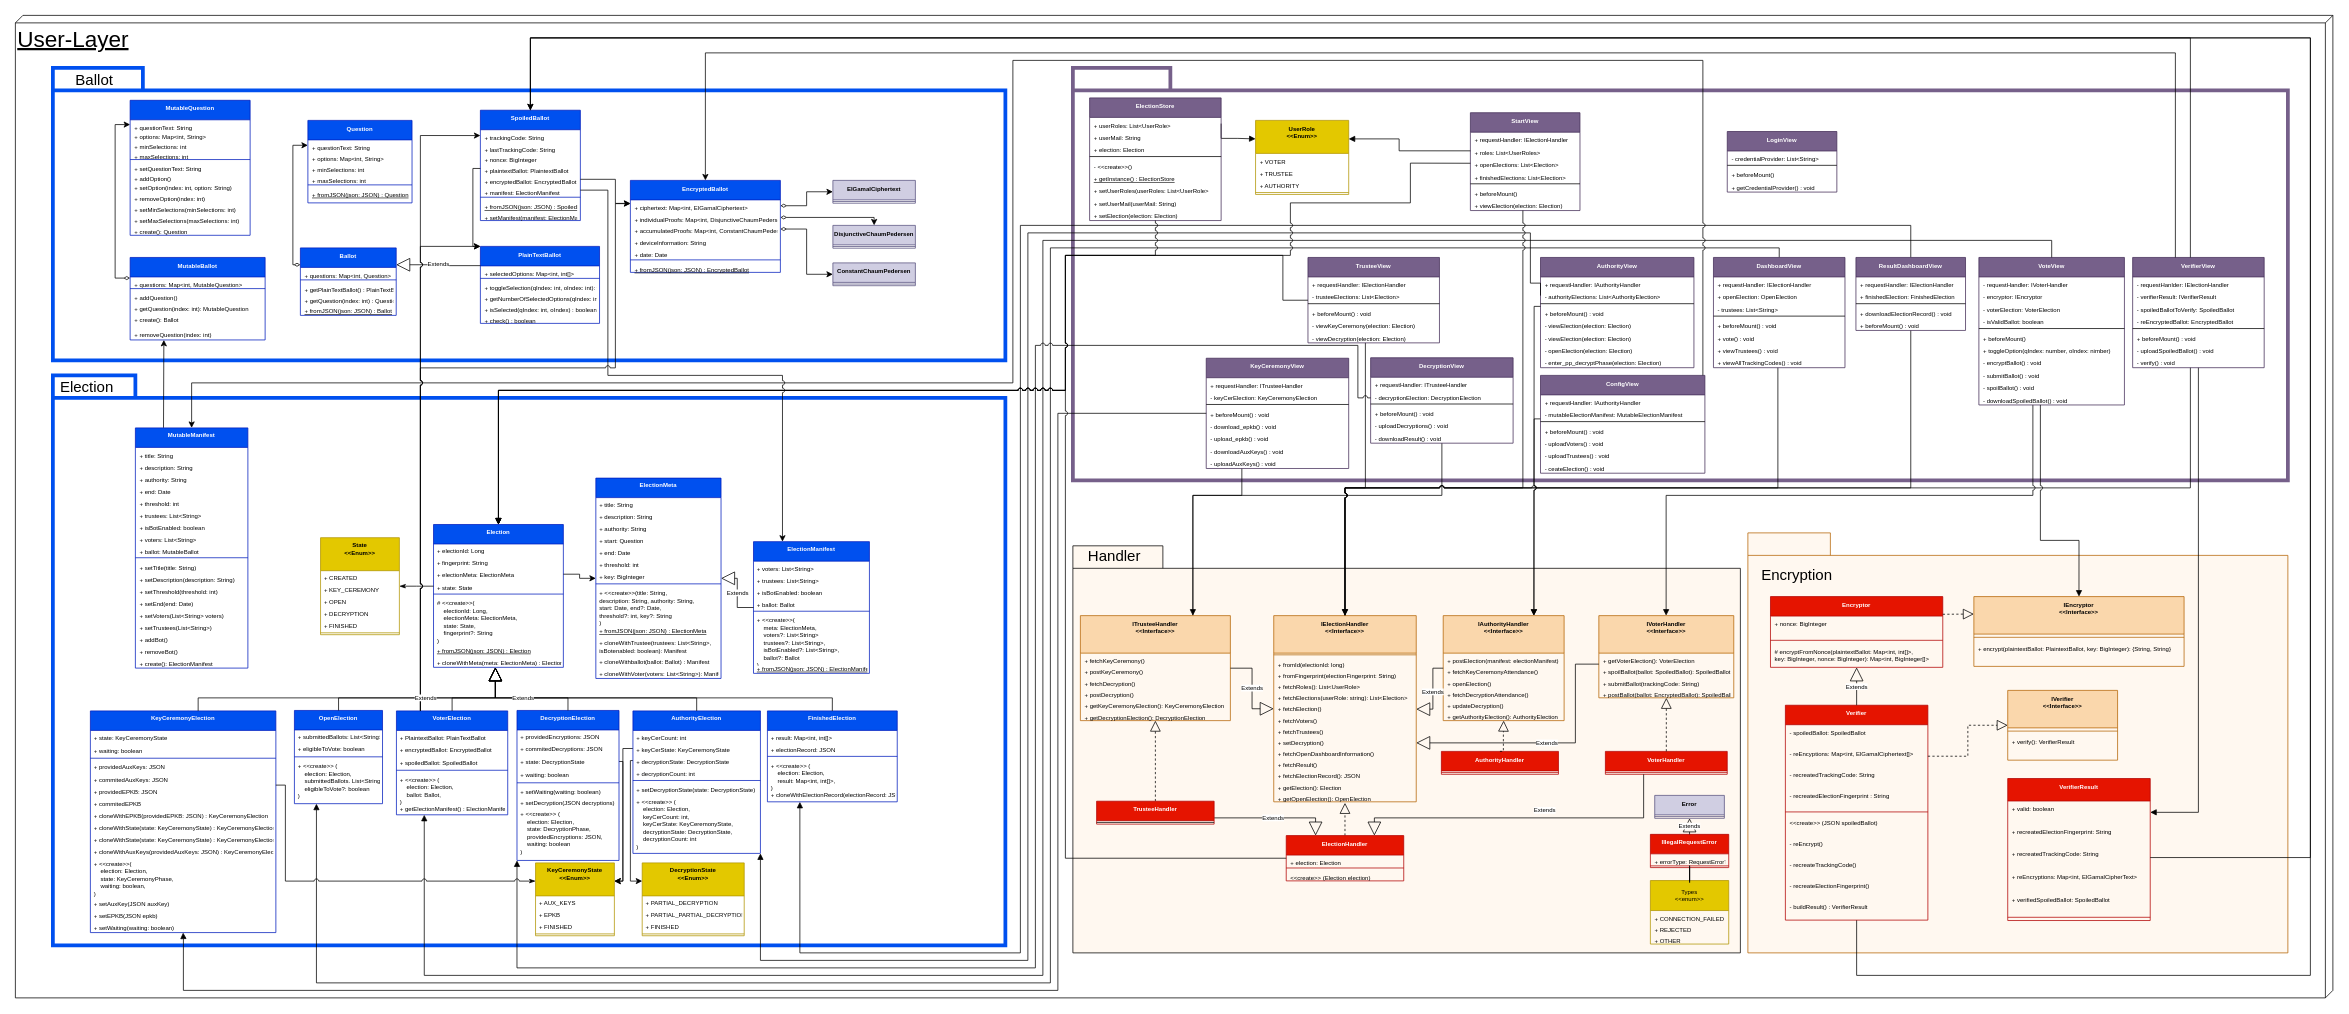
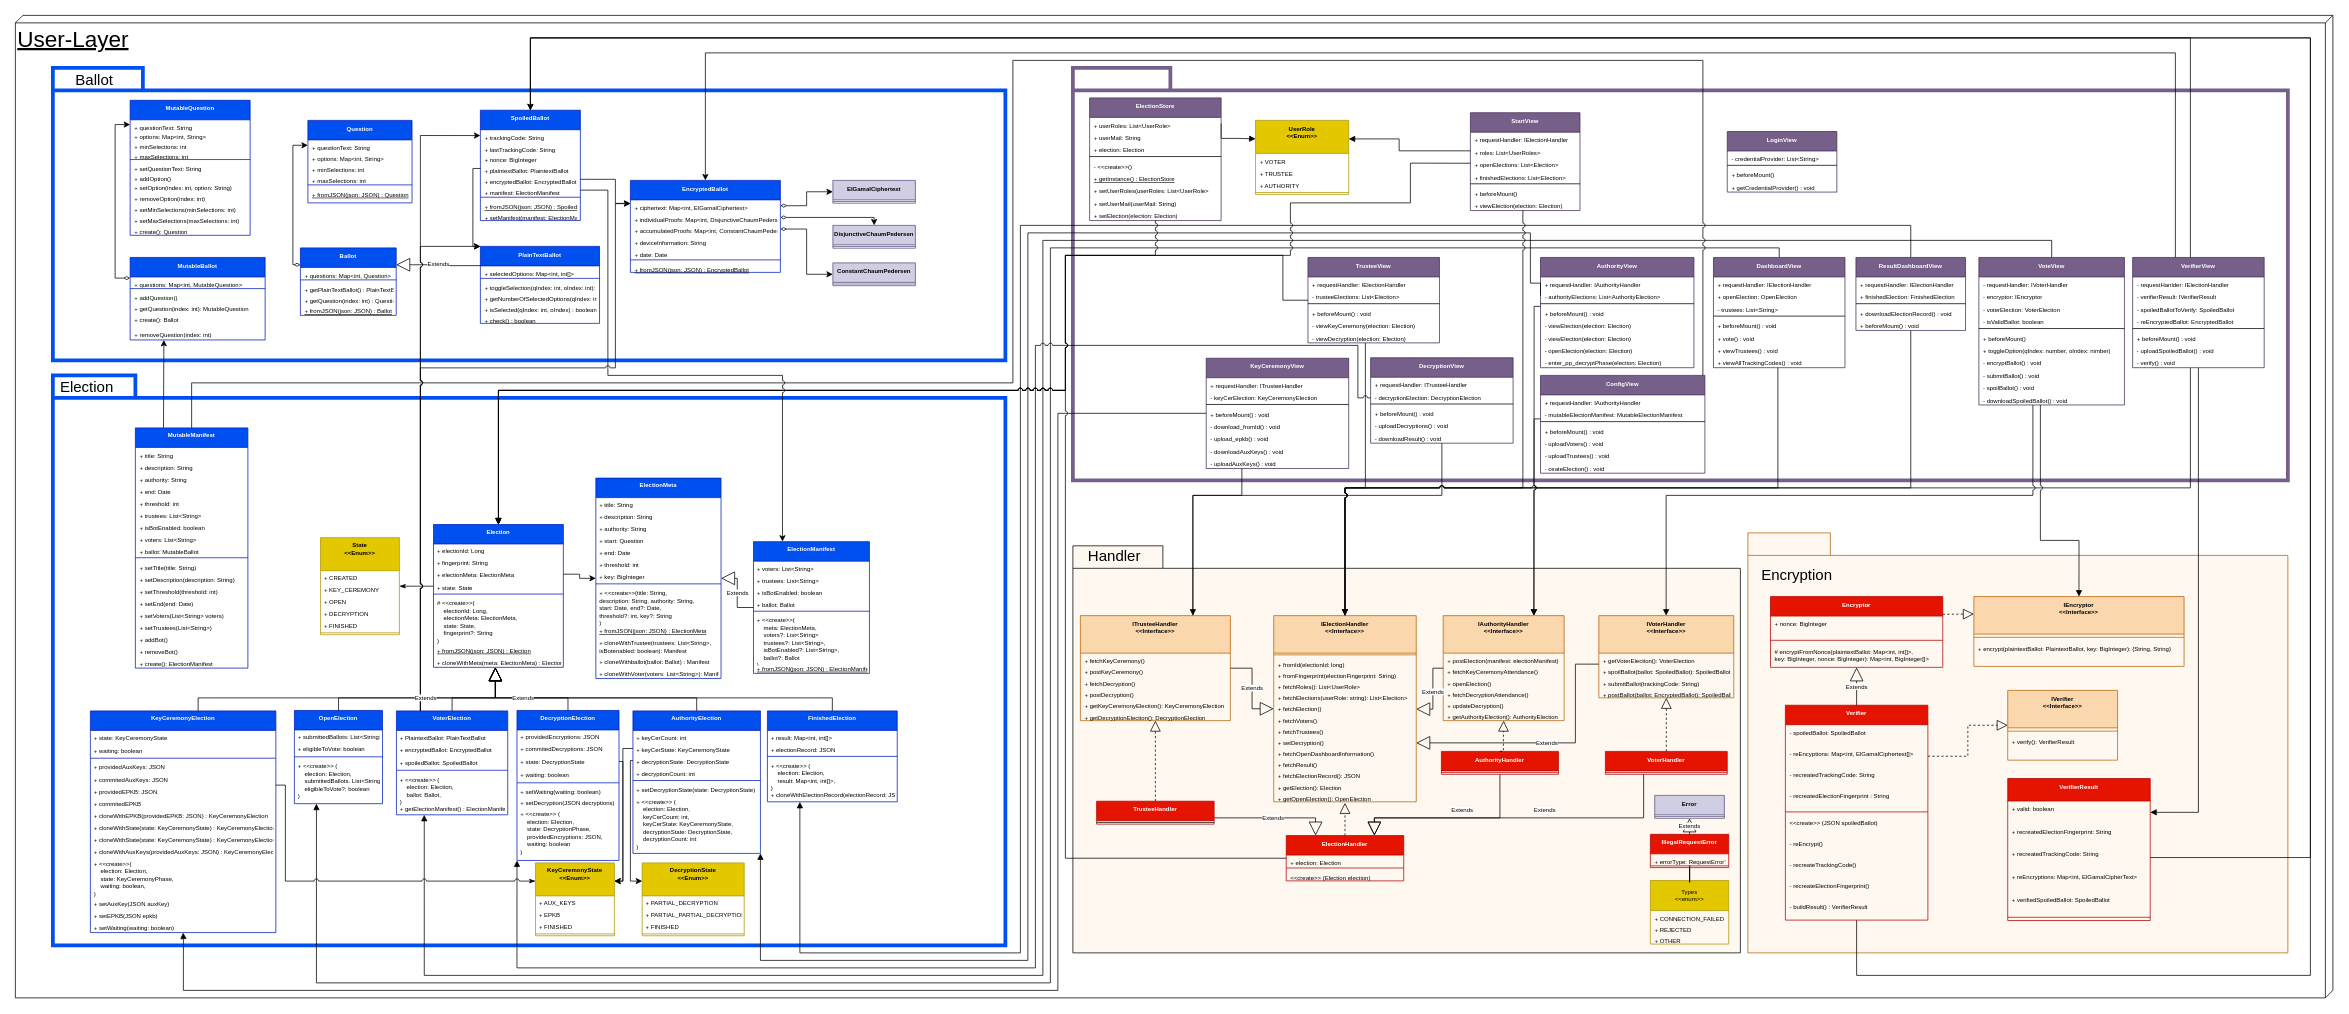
edge "ConfigView" -> "MutableManifest": arrowhead classic -> none
node "- download_epkb() : void": label "- download_epkb() : void" -> "- download_fromId() : void"
edge "AuthorityHandler" -> "ElectionHandler": added, label "Extends"
